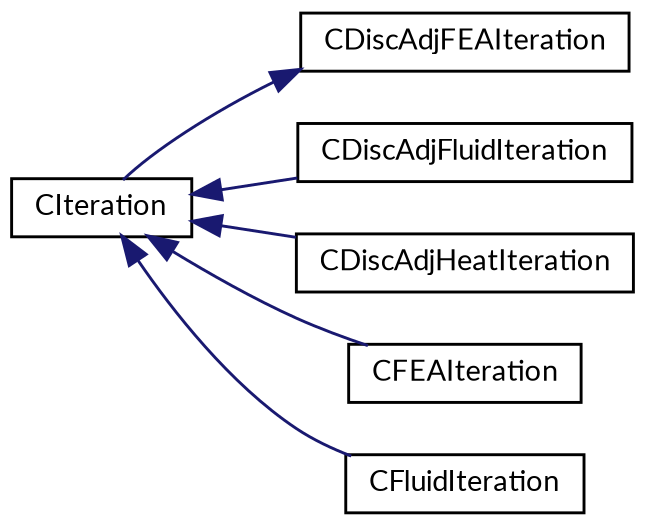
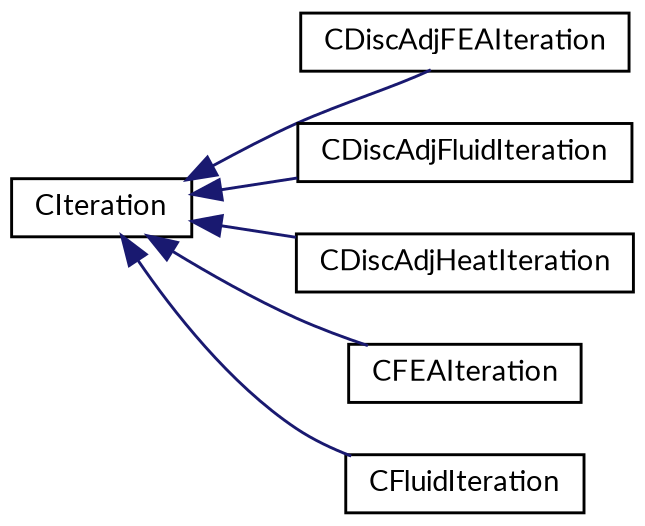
edge "CIteration" -> "CDiscAdjFEAIteration": reversed
